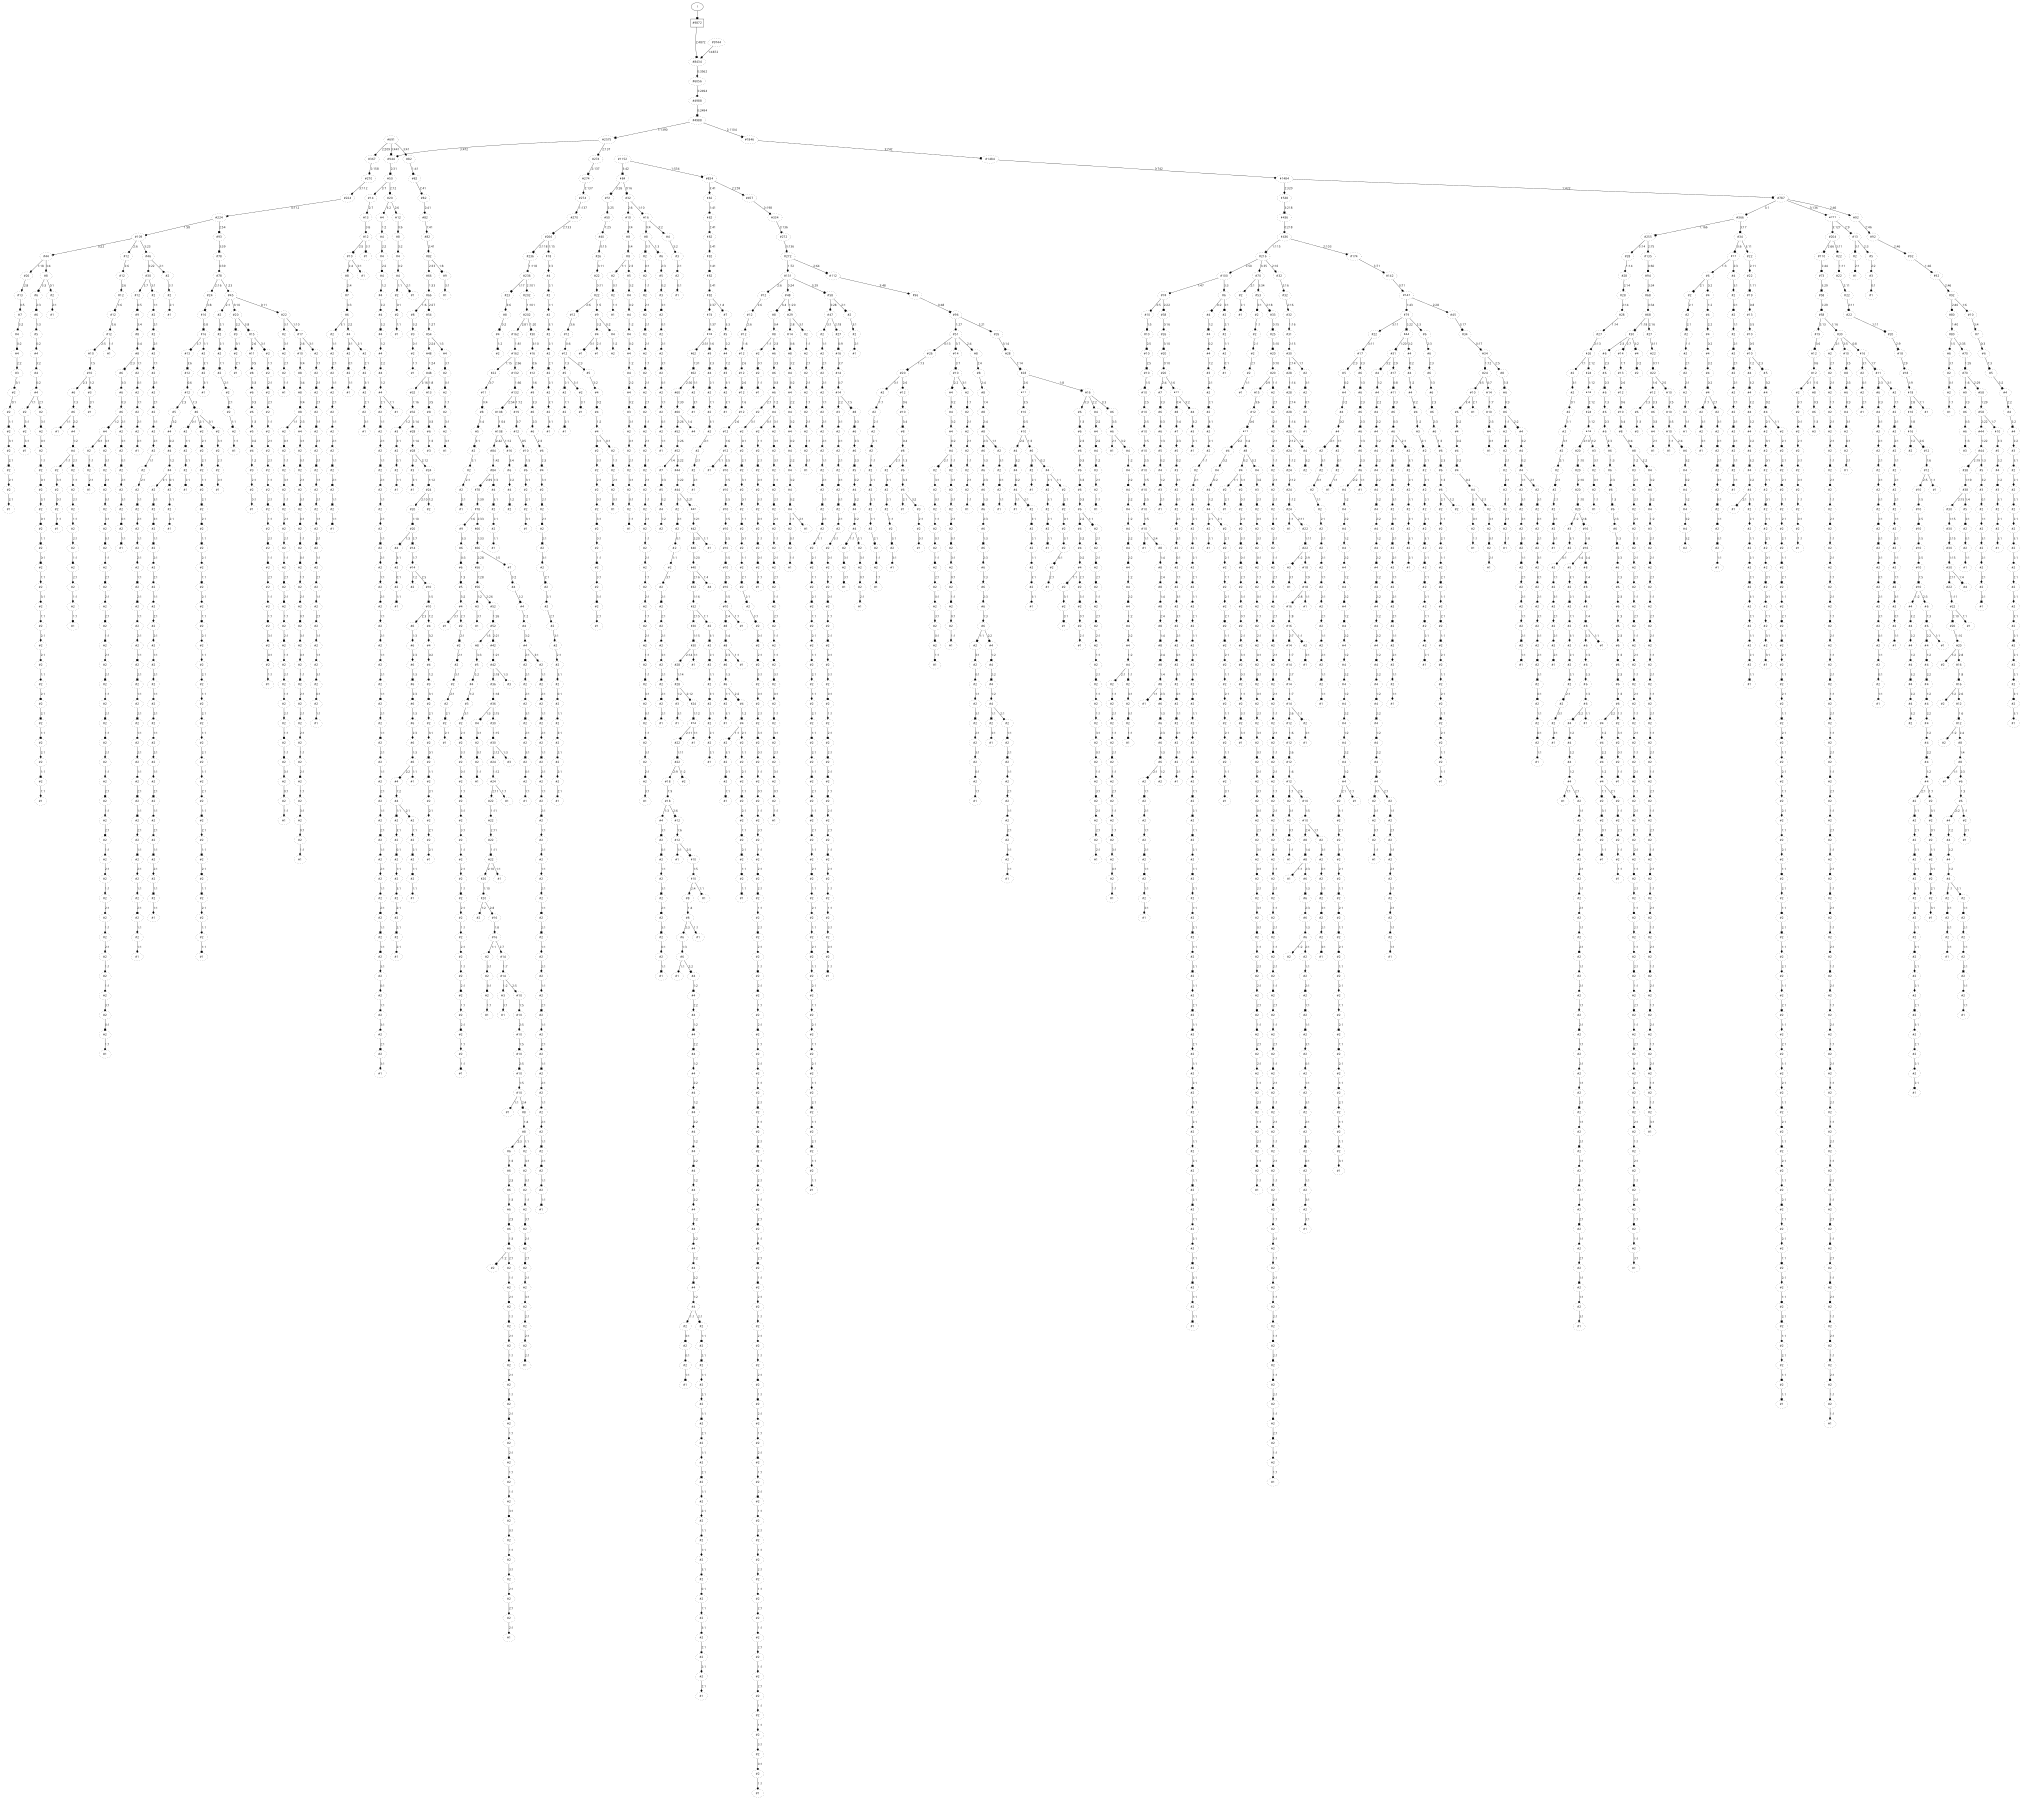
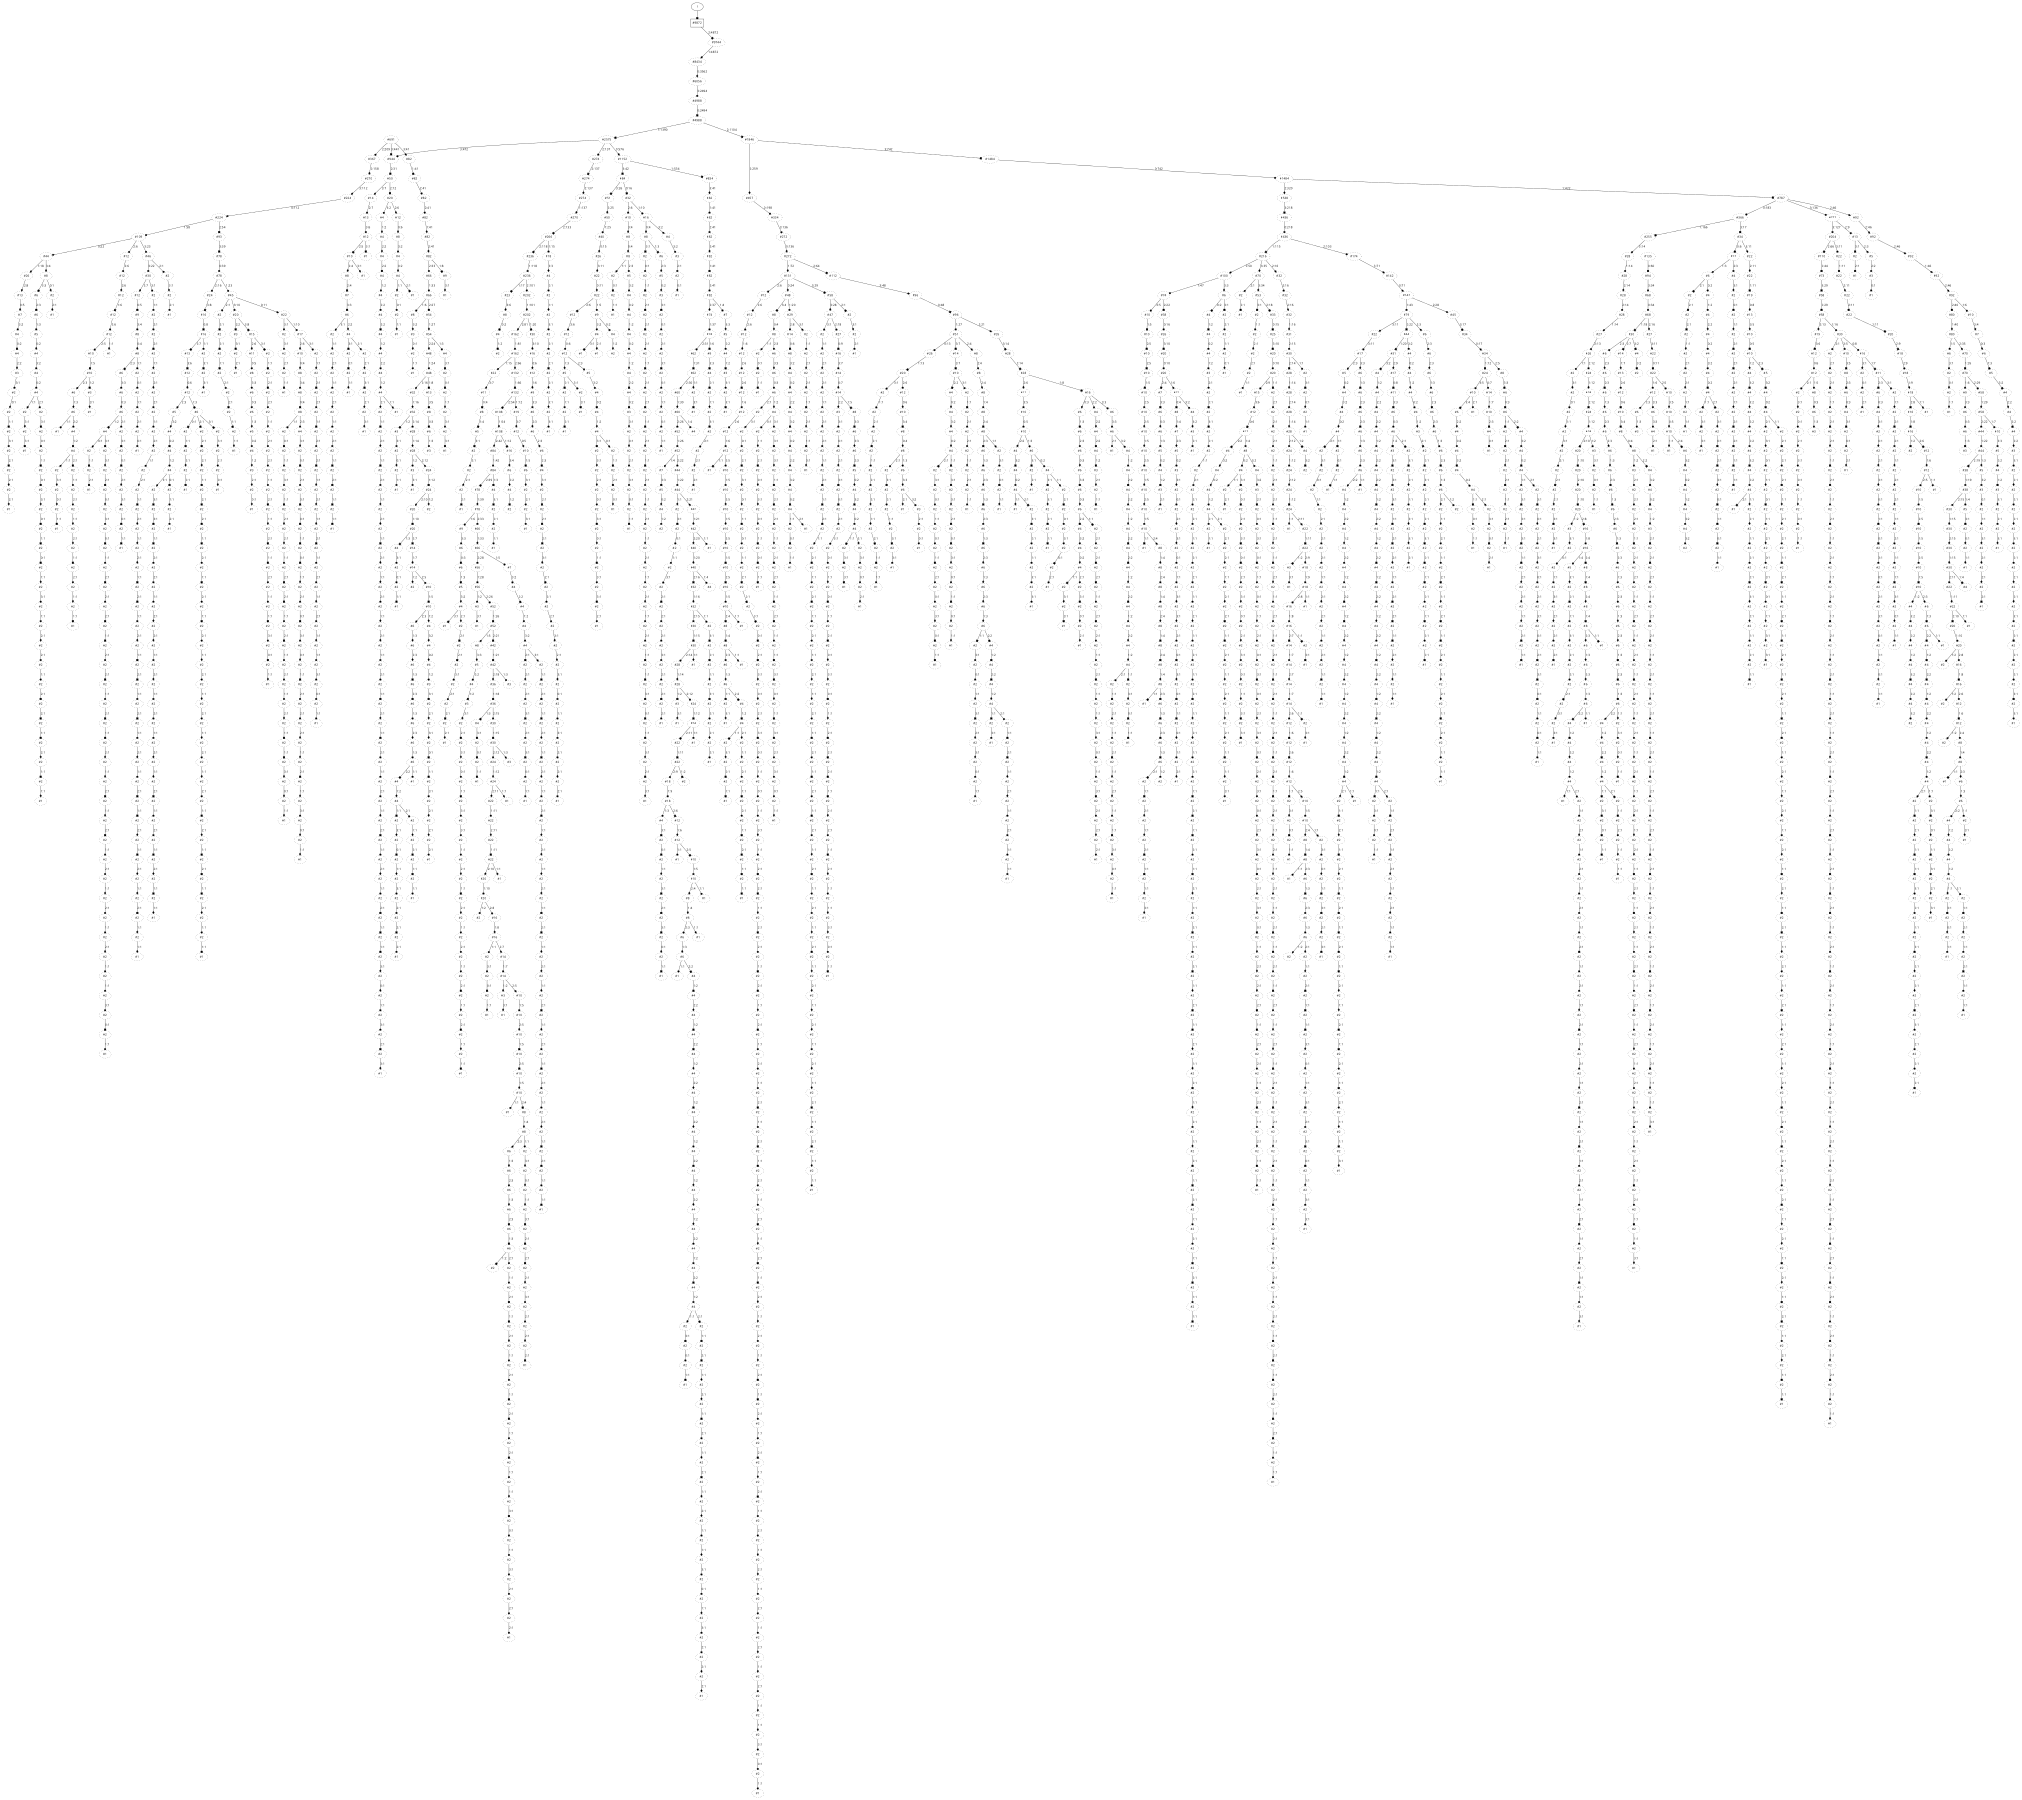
edge "#9872" -> "#8434": now "#9872" -> "#9744"
edge "#2575" -> "#1152": added, label "0:576"
edge "#834" -> "#457": now "#1846" -> "#457"
edge "#787" -> "#366": label "3:1" -> "0:183"
edge "#255" -> "#135": removed, label "2:75"
